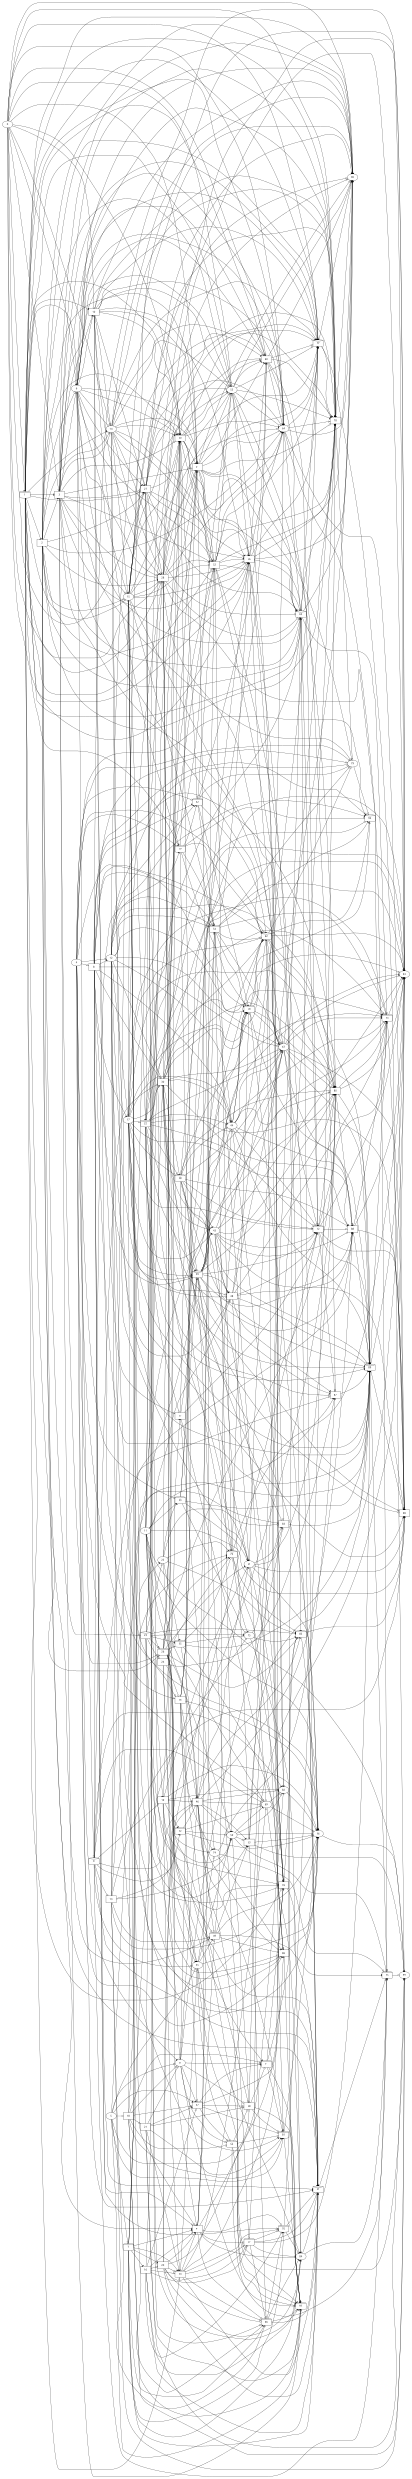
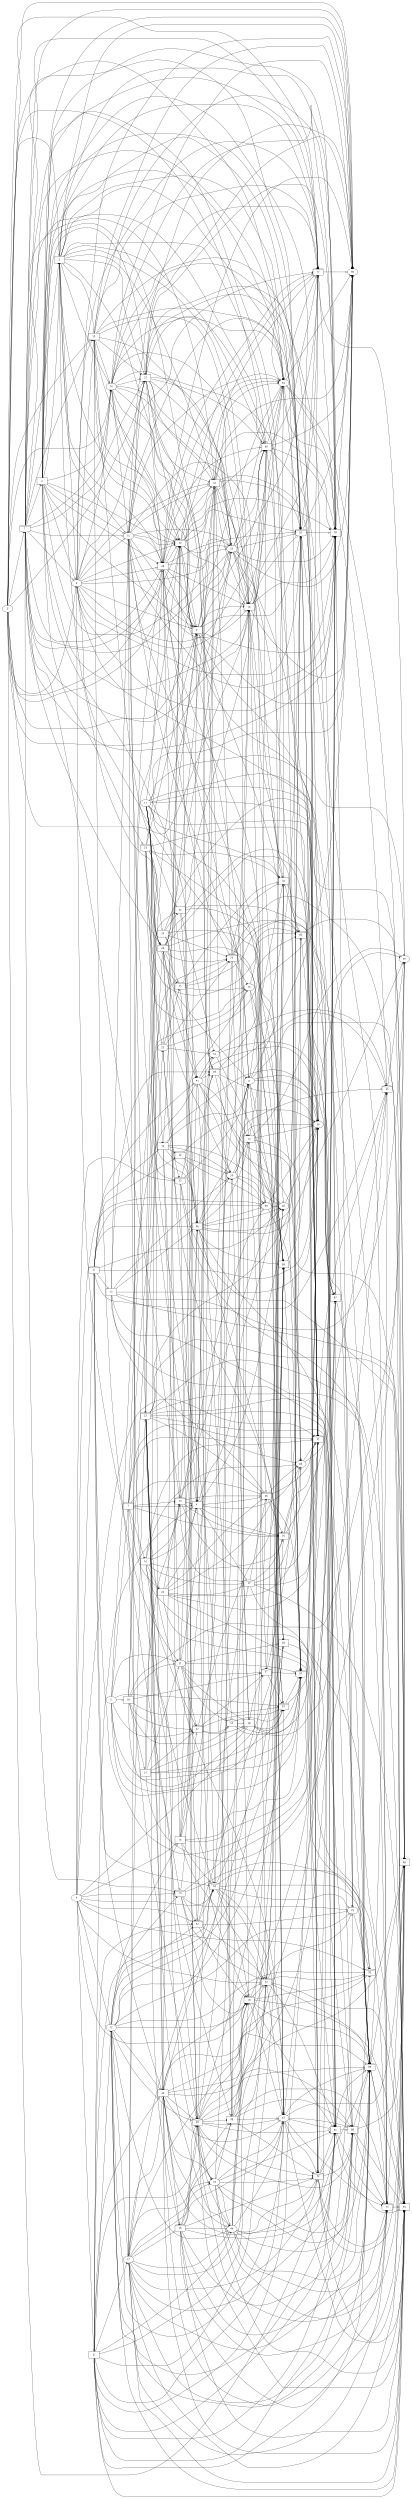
edge "51" -> "77": removed
node "94": shape ellipse -> box
edge "41" -> "65": added
